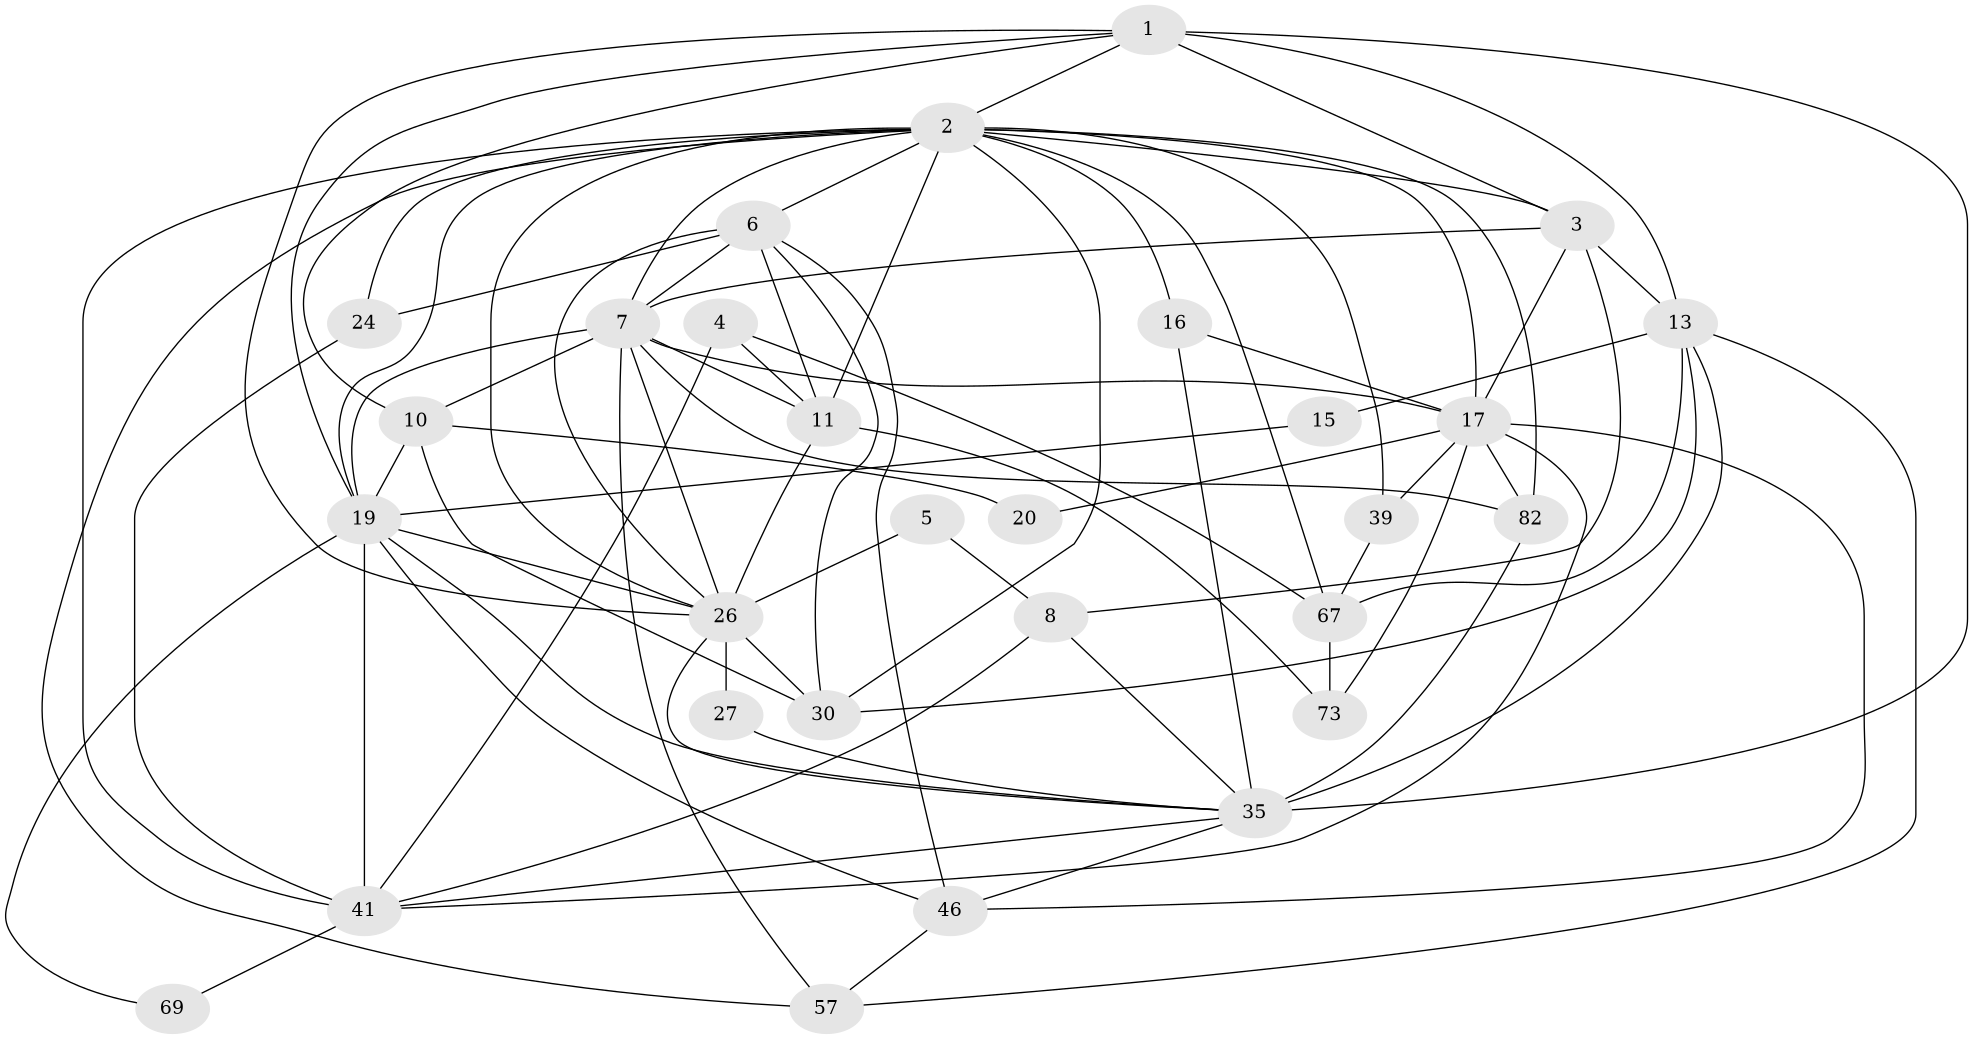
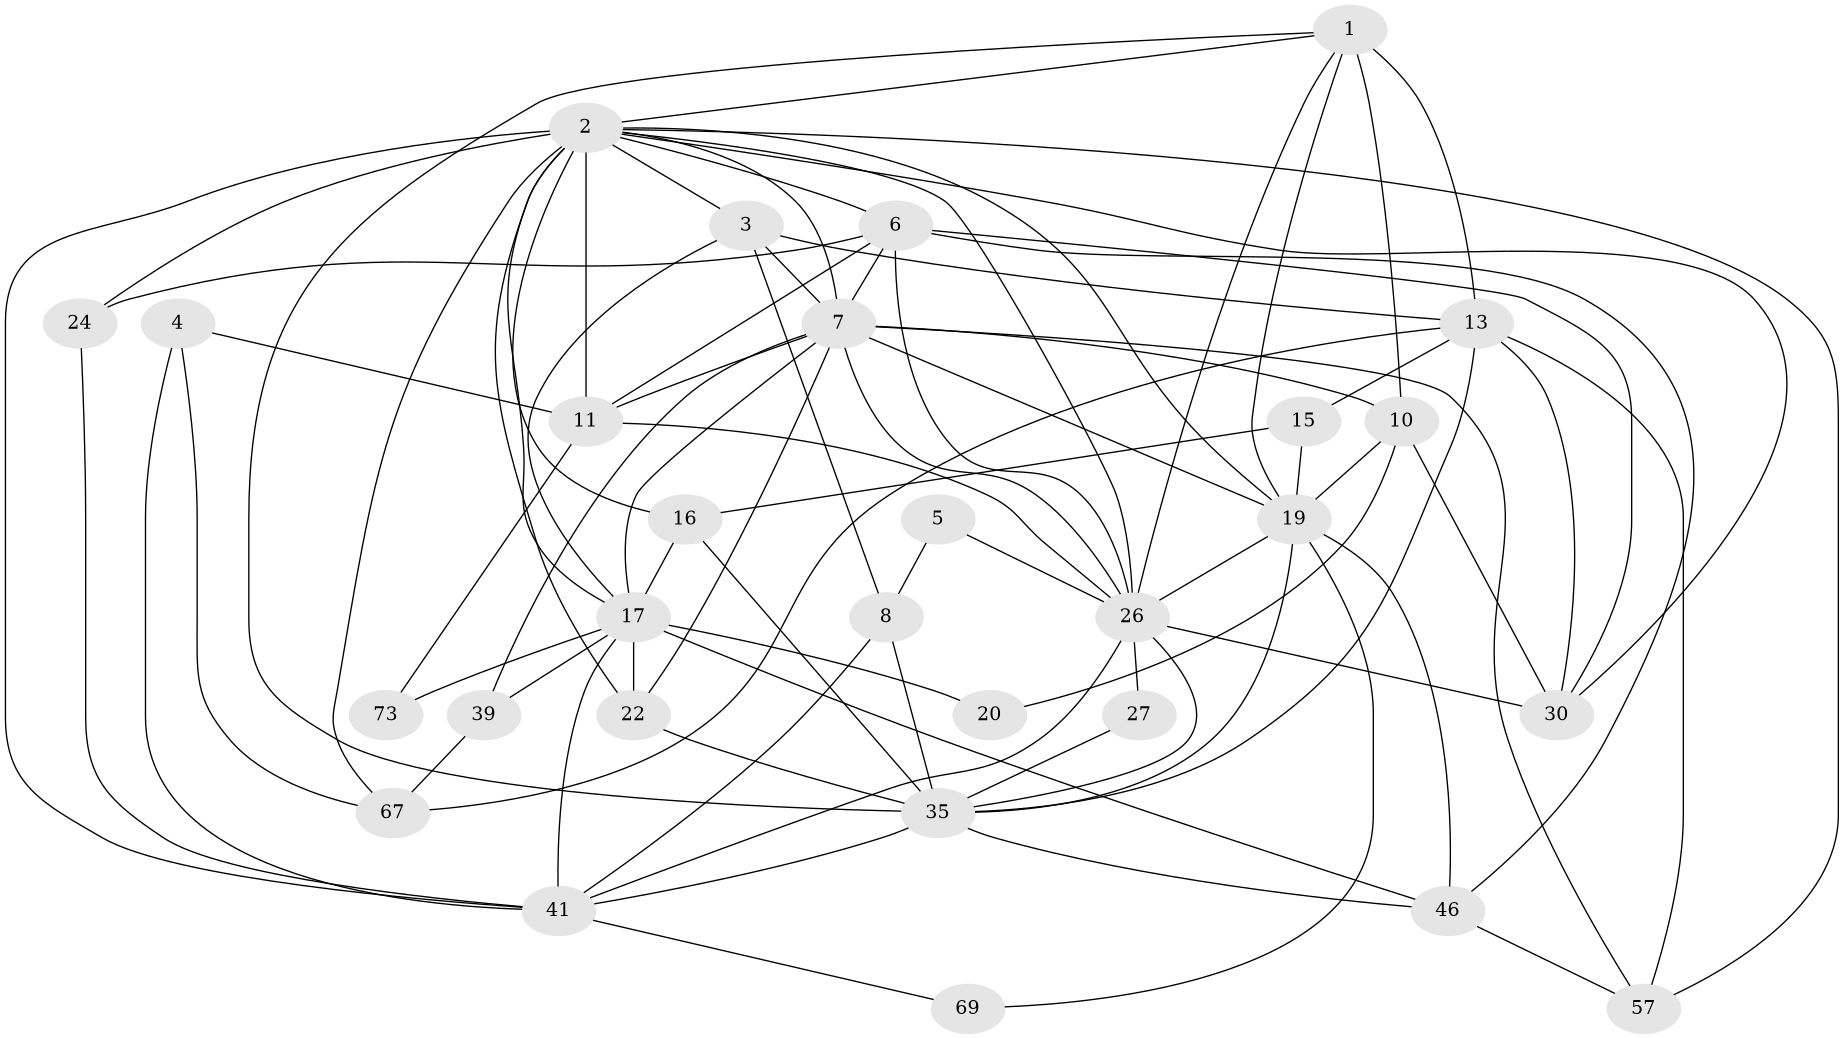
edge "1" -- "3": removed
edge "2" -- "39": now "7" -- "39"
edge "15" -- "16": added
node "82": label "82" -> "22"
edge "67" -- "73": removed
edge "19" -- "41": now "26" -- "41"
